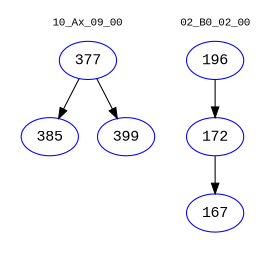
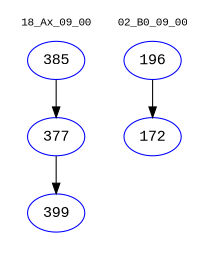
cluster "10_Ax_09_00": label "10_Ax_09_00" -> "18_Ax_09_00"
cluster "02_B0_02_00": label "02_B0_02_00" -> "02_B0_09_00"
edge "377" -> "385": reversed
node "167": removed
